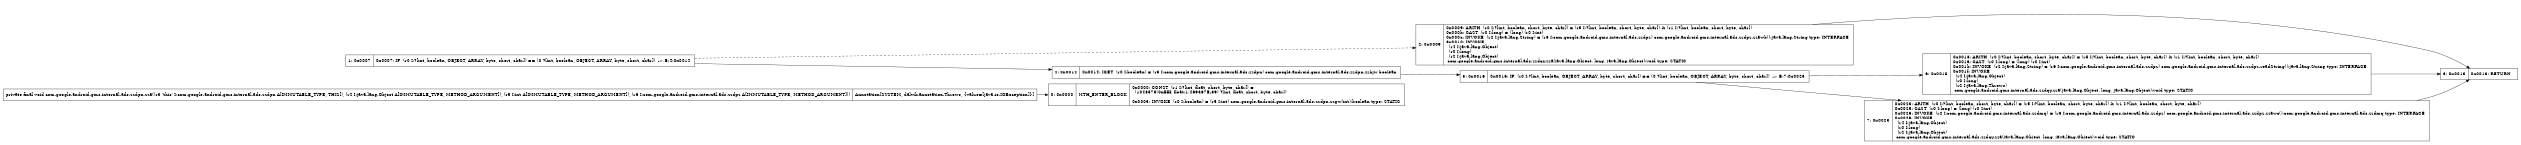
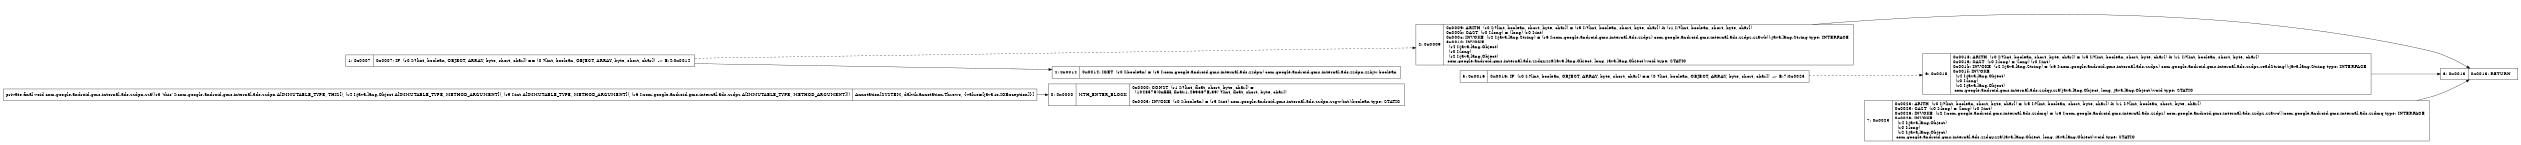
edge "4: 0x0014" -> "5: 0x0016": removed
edge "5: 0x0016" -> "6: 0x0018": style solid -> dashed
node "6: 0x0018": text "(r2 I:java.lang.Throws)" -> "(r2 I:java.lang.Object)"
edge "5: 0x0016" -> "7: 0x0023": removed
